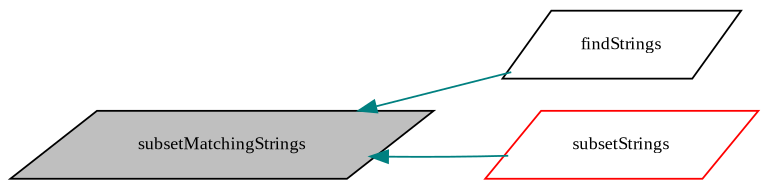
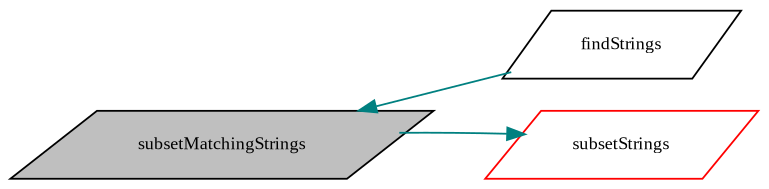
edge "subsetStrings" -> "subsetMatchingStrings": reversed
